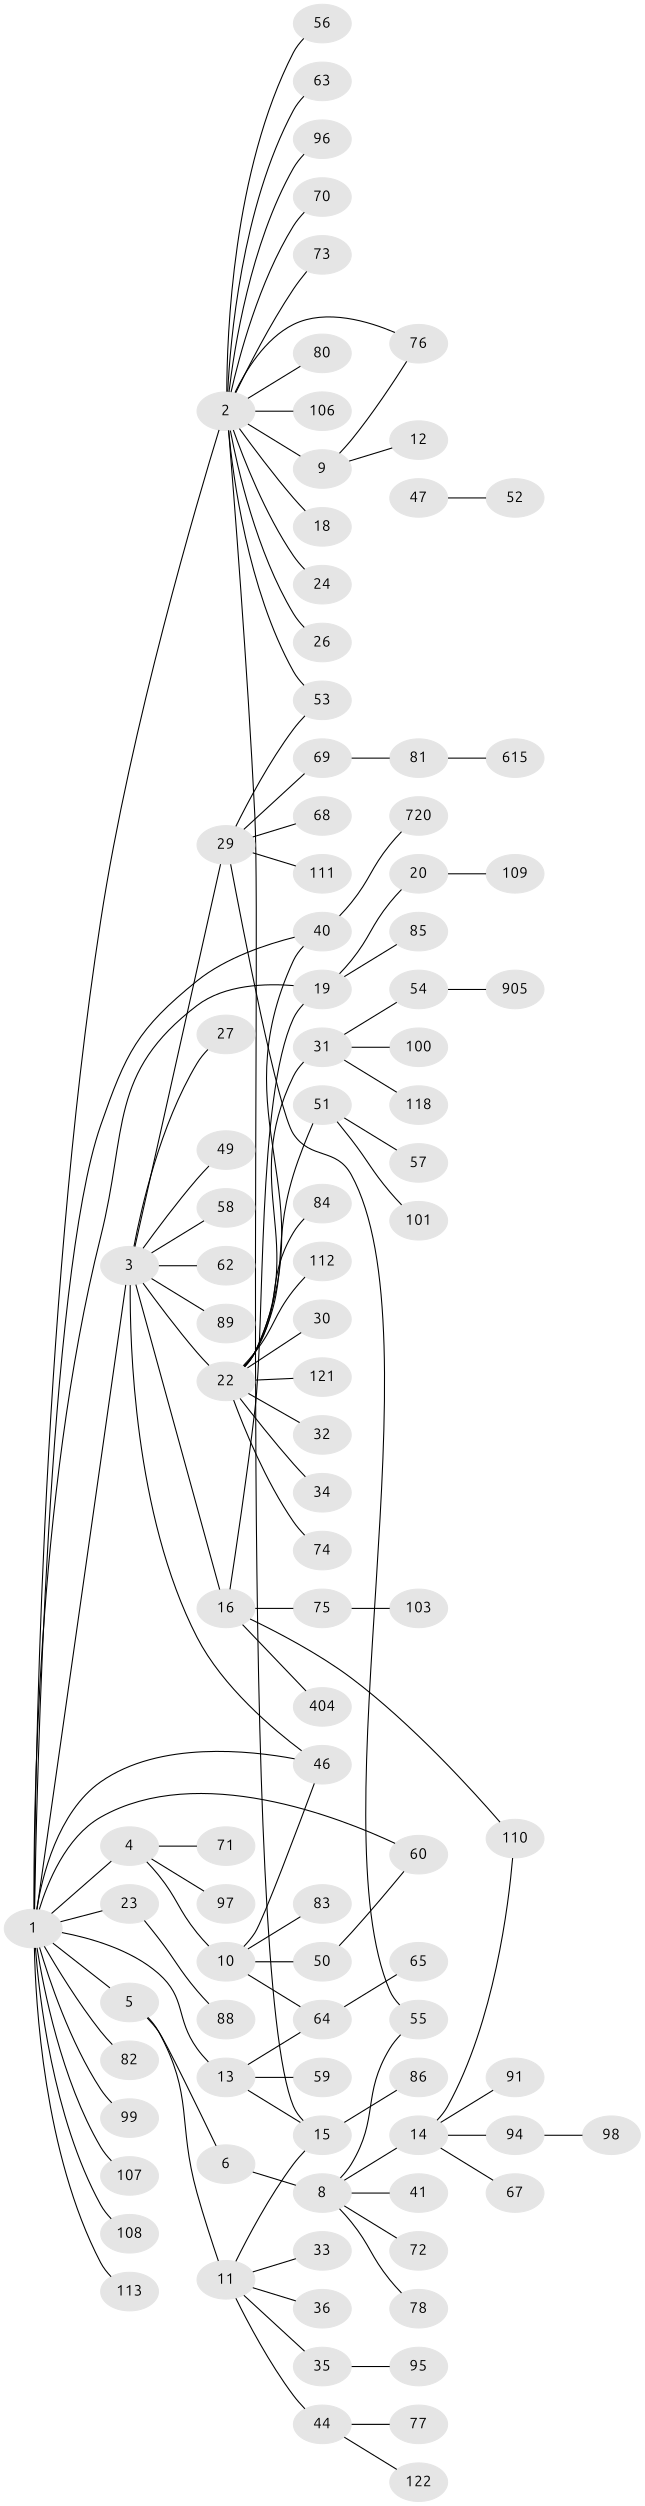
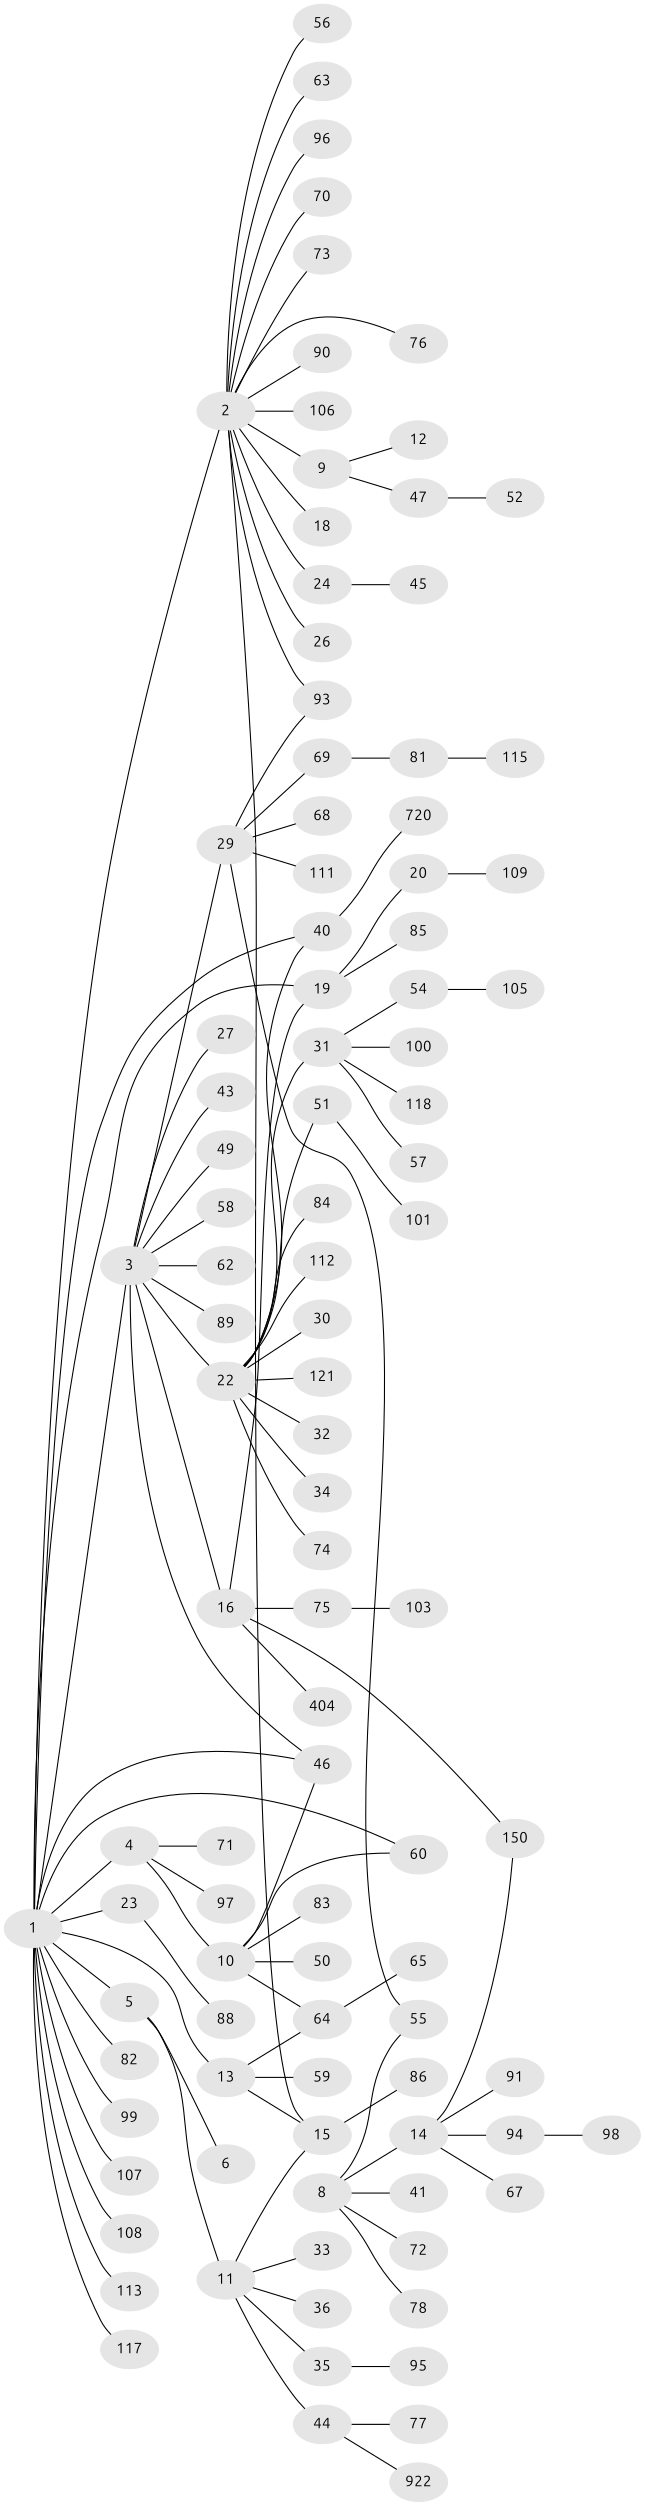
node "80": label "80" -> "90"
edge "76" -- "9": now "47" -- "9"
node "45": added
node "53": label "53" -> "93"
node "615": label "615" -> "115"
node "905": label "905" -> "105"
node "43": added
edge "51" -- "57": now "31" -- "57"
node "110": label "110" -> "150"
edge "60" -- "50": now "60" -- "10"
edge "6" -- "8": removed
node "117": added
node "122": label "122" -> "922"
